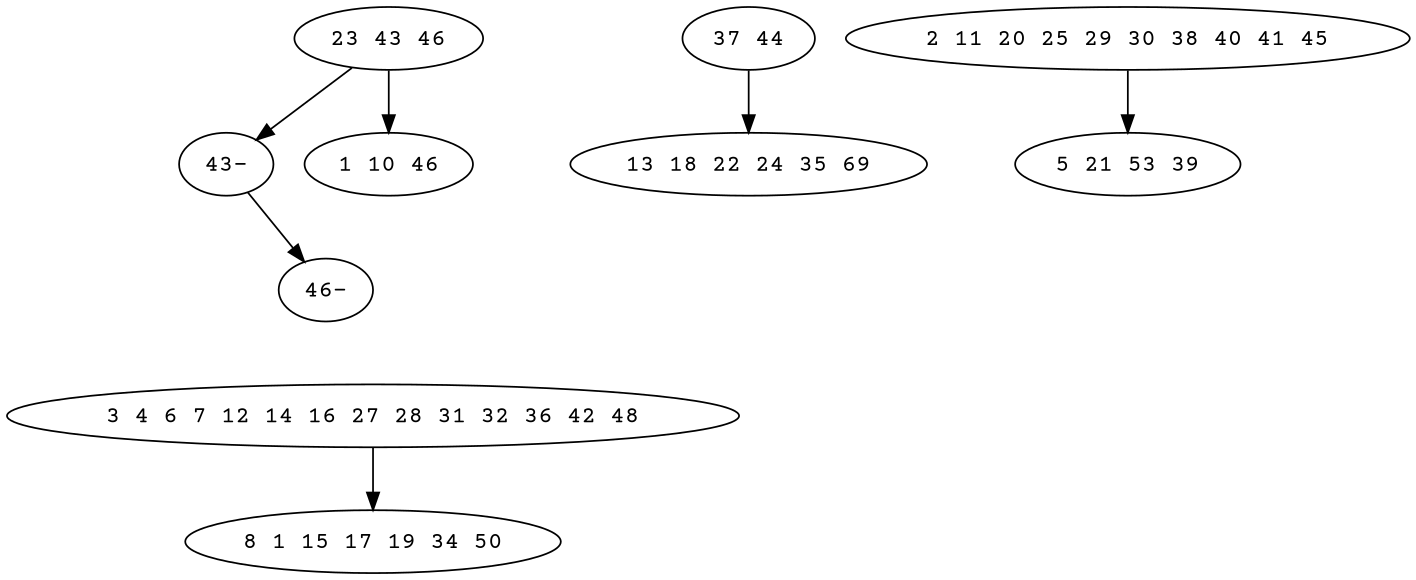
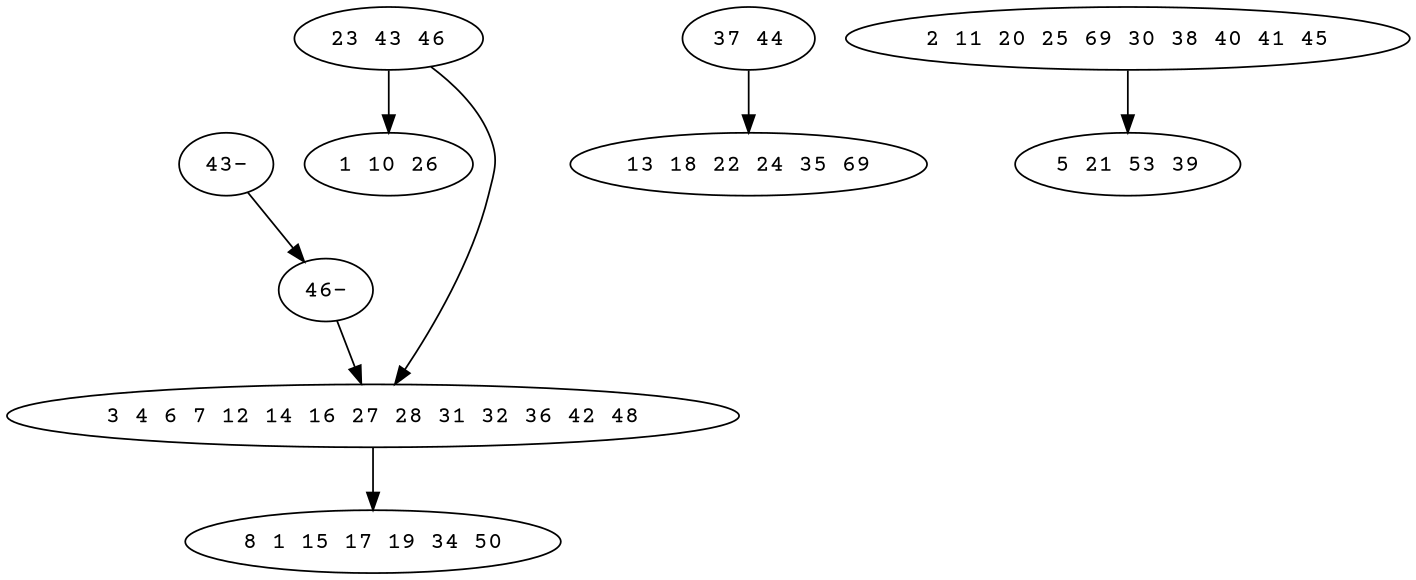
node "2 11 20 25 29 30 38 40 41 45": label "2 11 20 25 29 30 38 40 41 45" -> "2 11 20 25 69 30 38 40 41 45"
edge "23 43 46" -> "43-": now "23 43 46" -> "3 4 6 7 12 14 16 27 28 31 32 36 42 48"
node "1 10 46": label "1 10 46" -> "1 10 26"
edge "46-" -> "3 4 6 7 12 14 16 27 28 31 32 36 42 48": added
